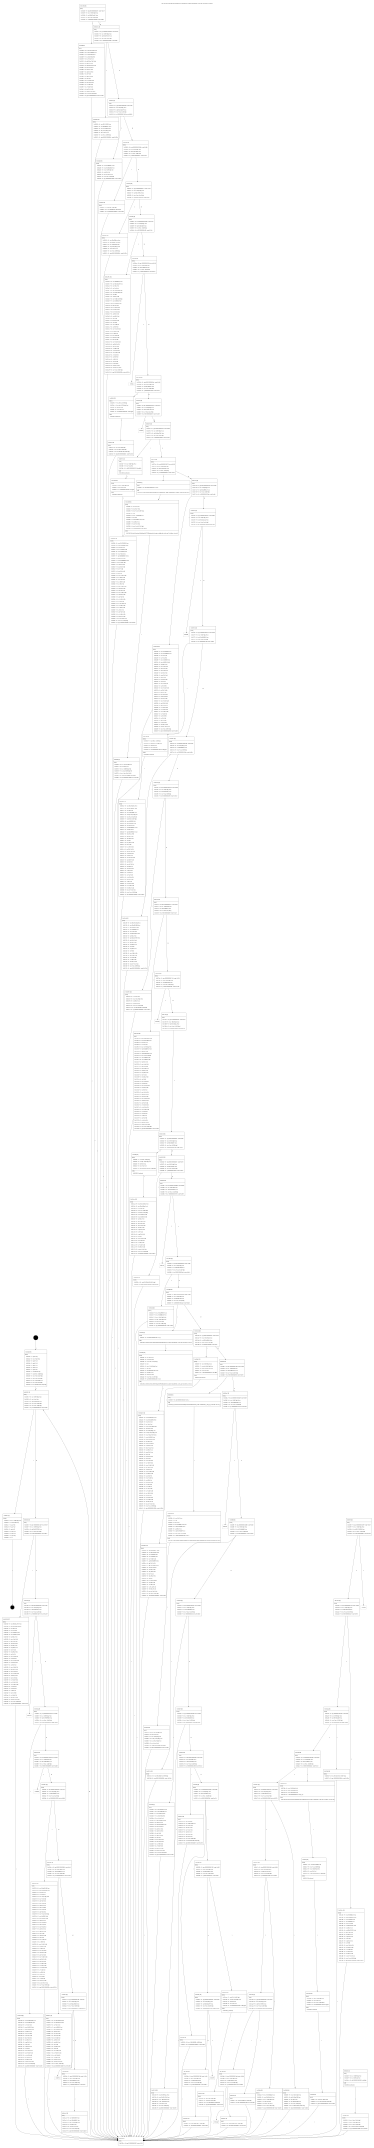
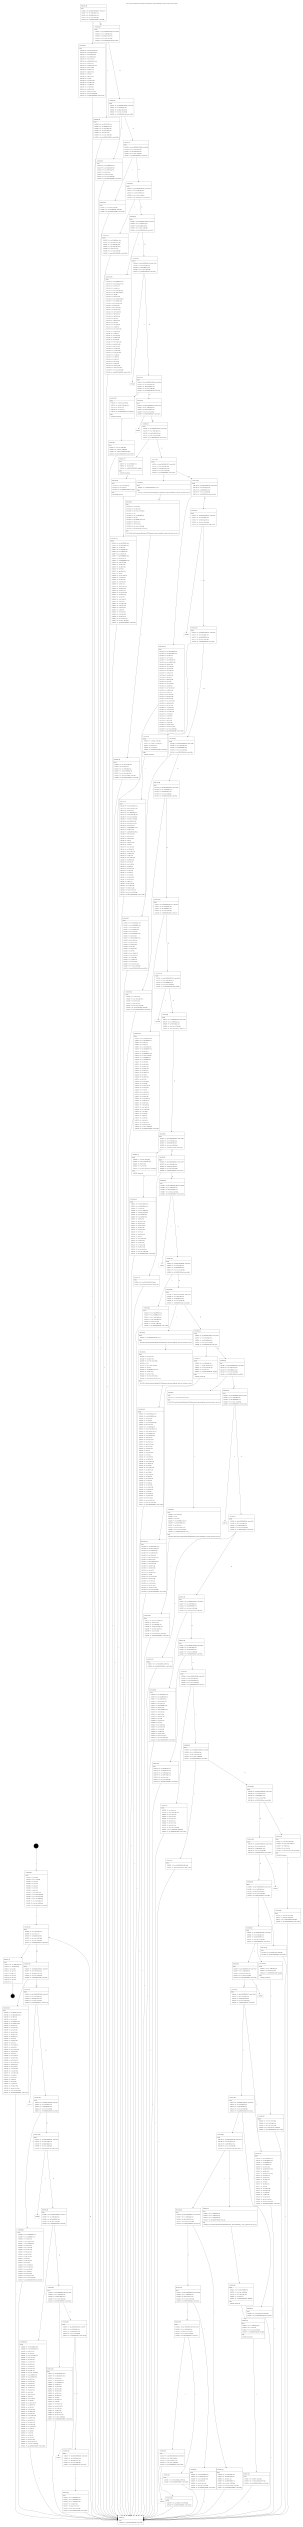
node "0x4019d6 [28]": added
